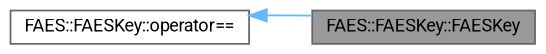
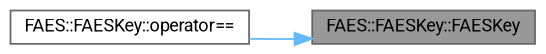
edge "FAES::FAESKey::FAESKey" -> "FAES::FAESKey::operator==": reversed
